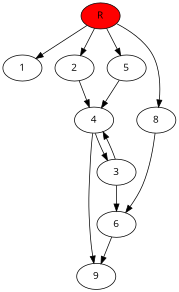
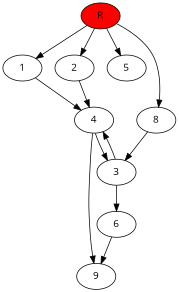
edge "5" -> "4": now "1" -> "4"
edge "8" -> "6": now "8" -> "3"
